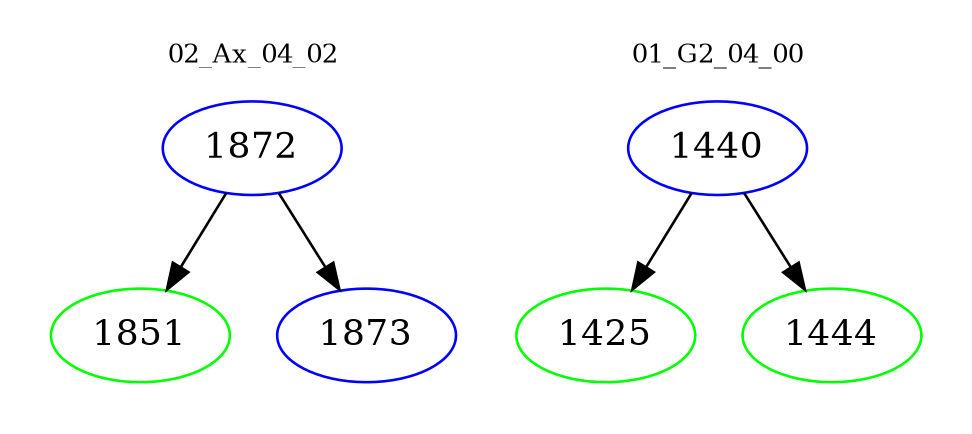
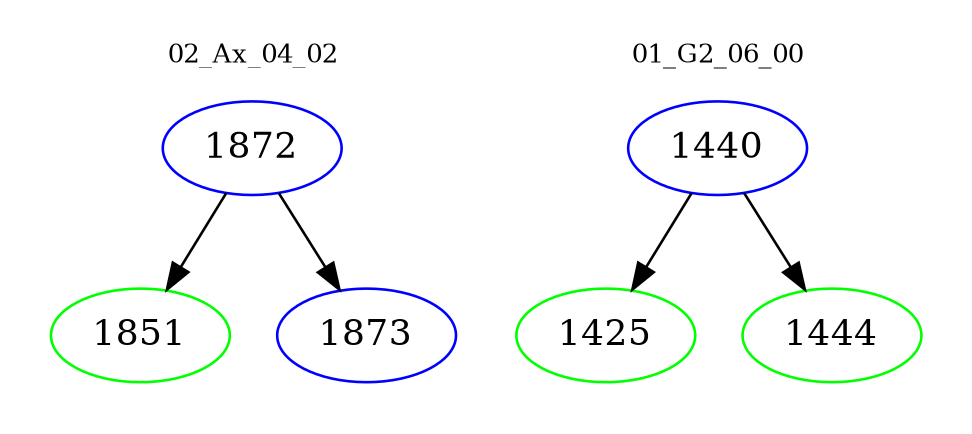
cluster "01_G2_04_00": label "01_G2_04_00" -> "01_G2_06_00"
